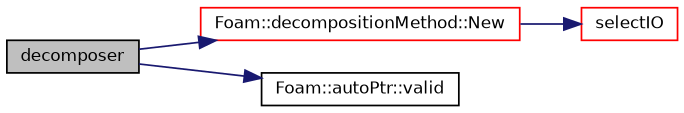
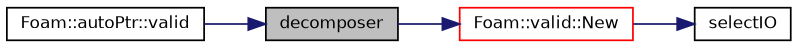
node "Foam::decompositionMethod::New": label "Foam::decompositionMethod::New" -> "Foam::valid::New"
node "selectIO": color red -> black
edge "decomposer" -> "Foam::autoPtr::valid": reversed
